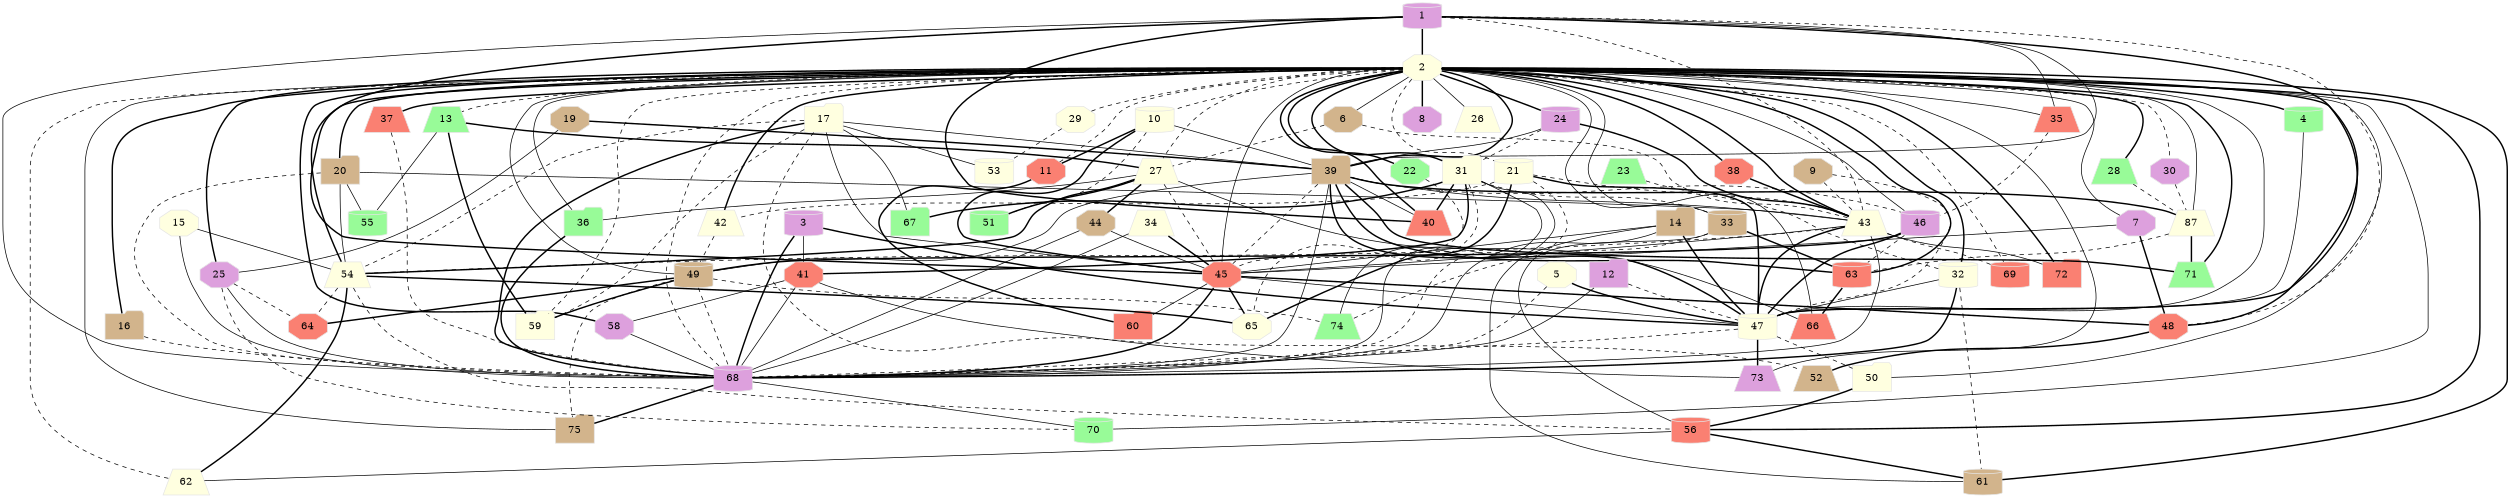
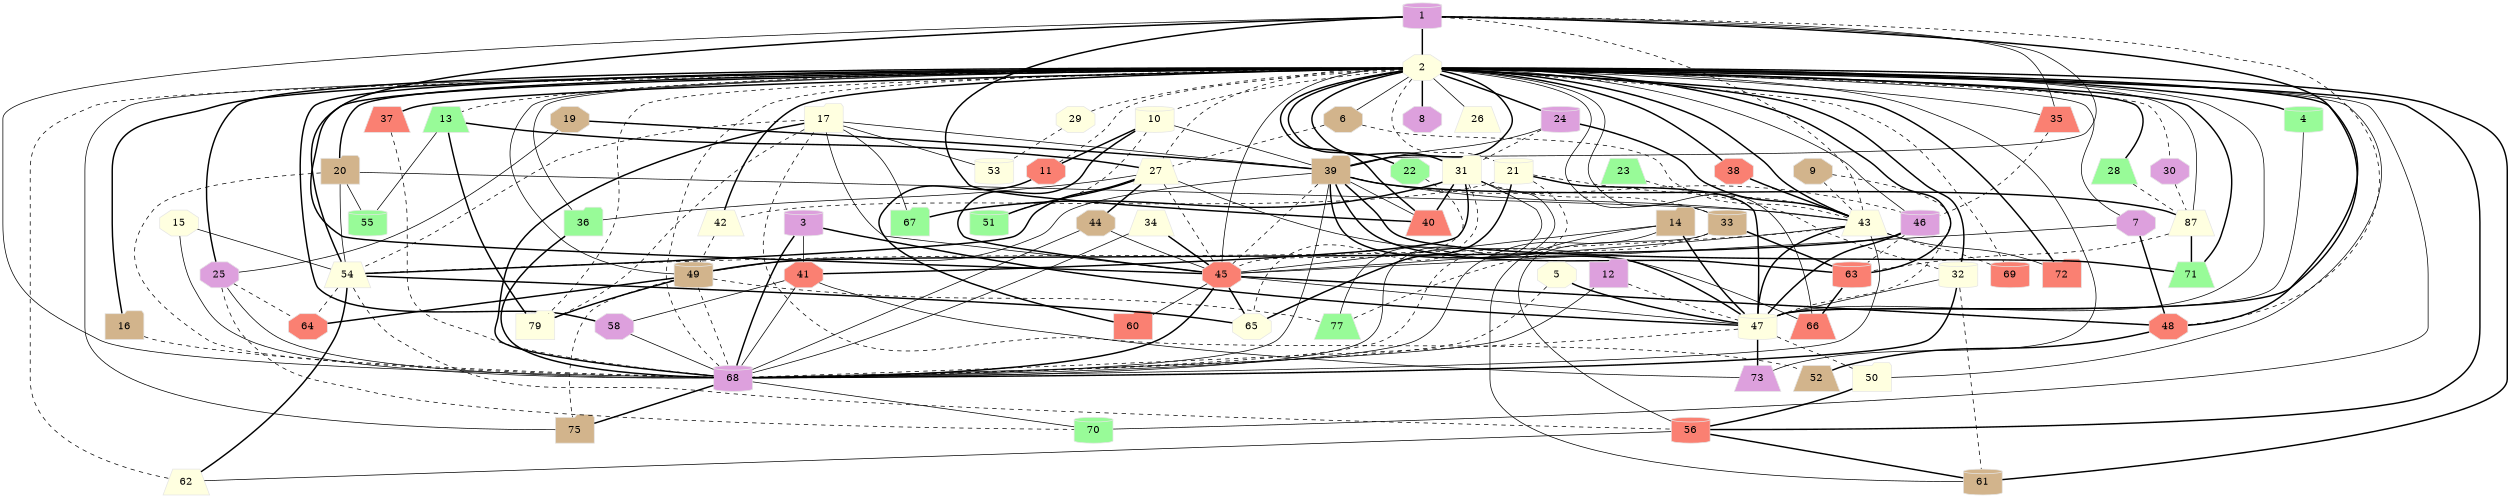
node "59": label "59" -> "79"
node "74": label "74" -> "77"
